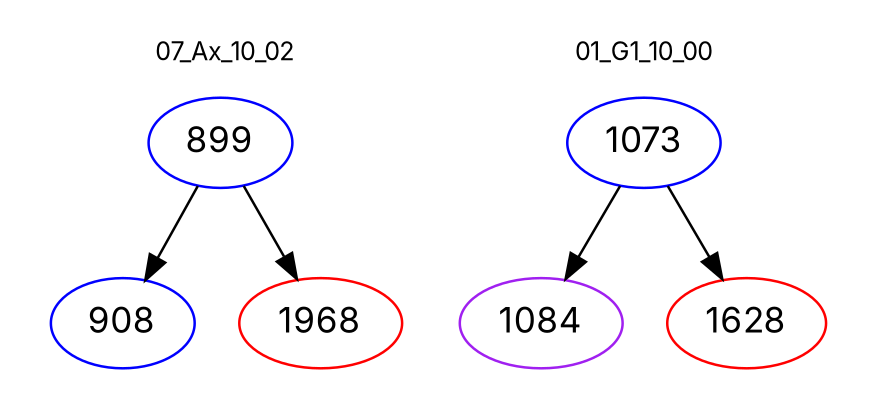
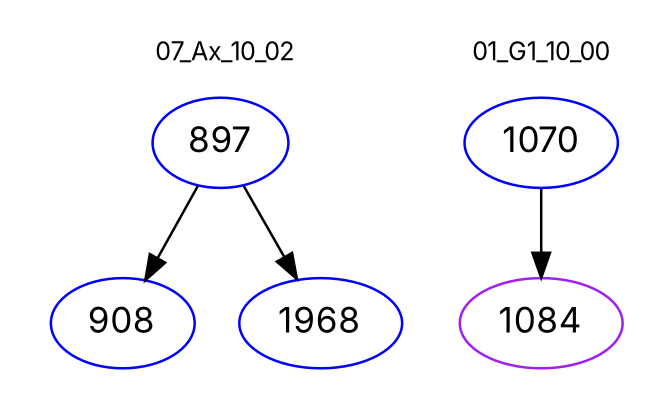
node "899": label "899" -> "897"
node "1073": label "1073" -> "1070"
node "1968": color red -> blue
node "1628": removed
